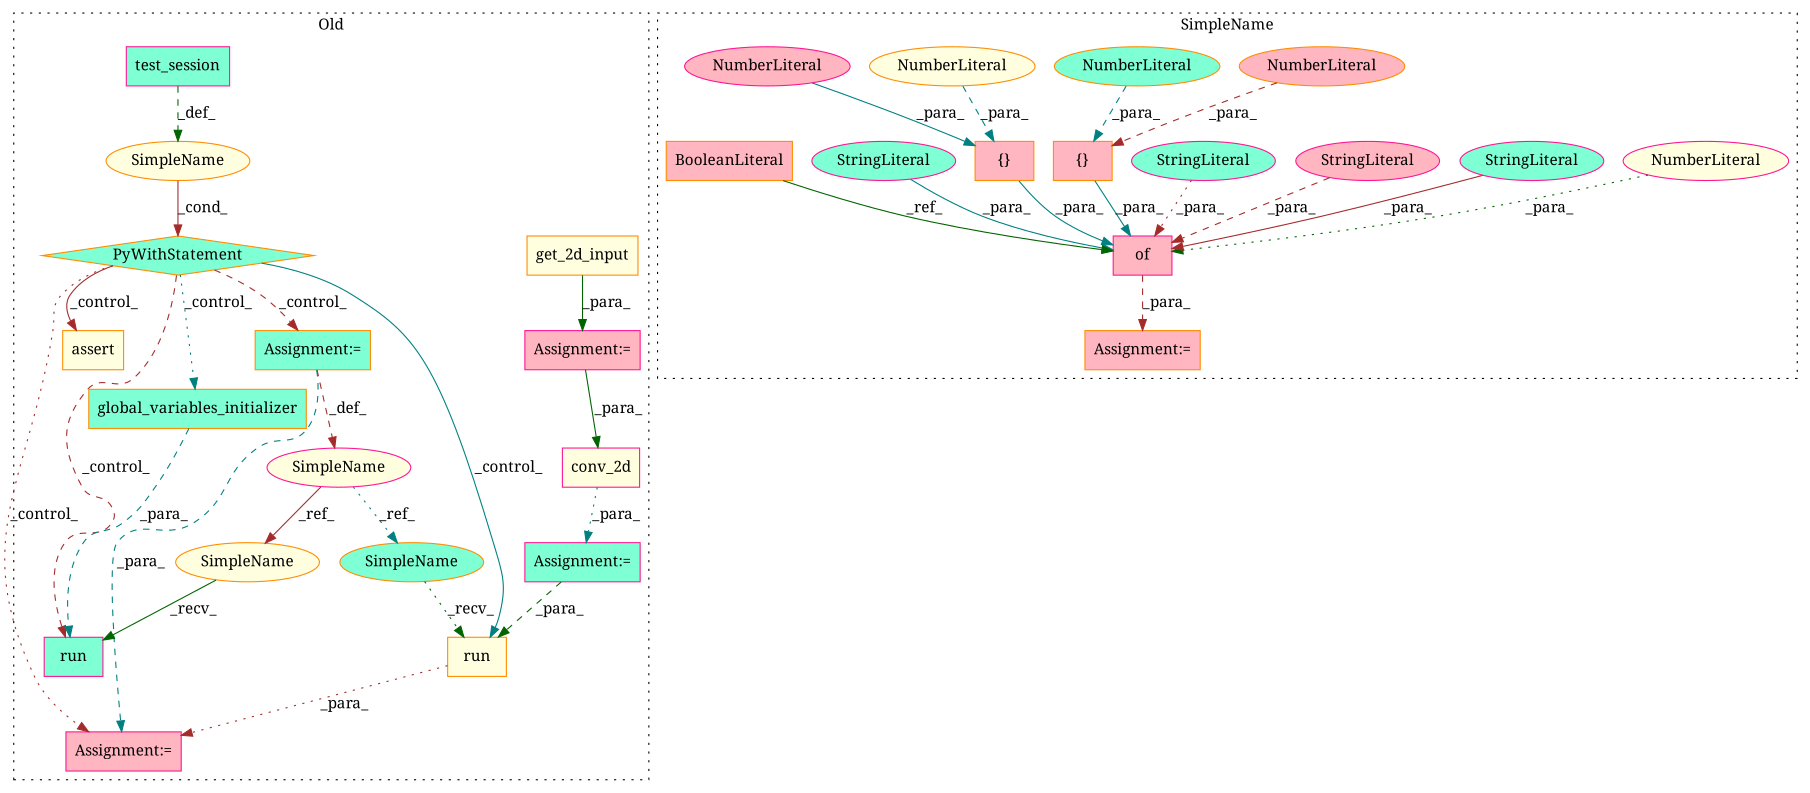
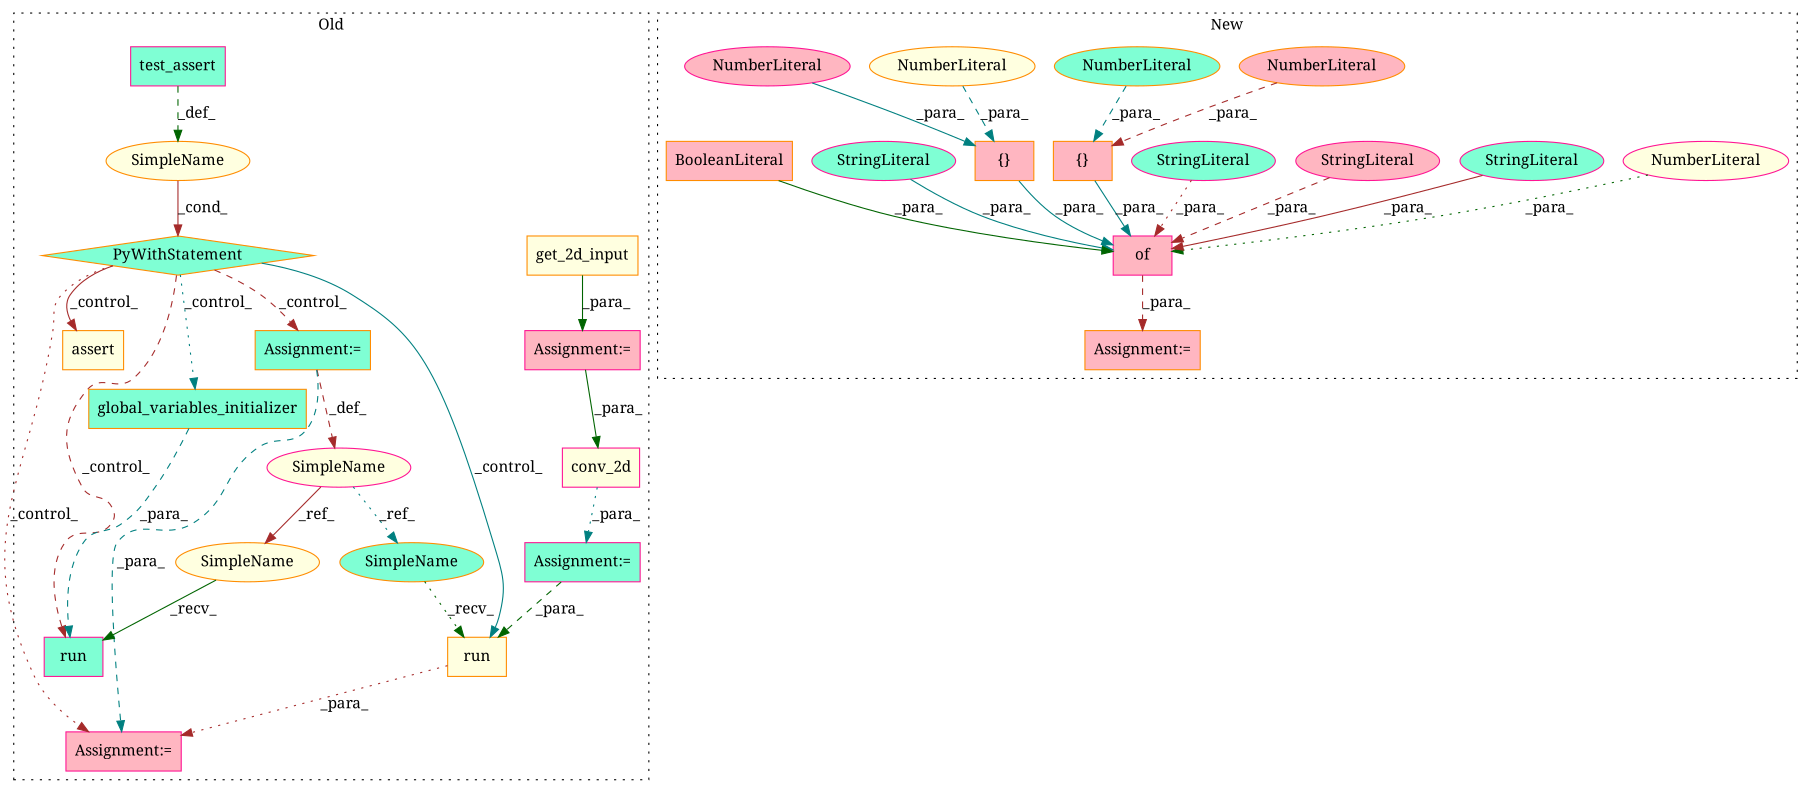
cluster "SimpleName": label "SimpleName" -> "New"
node "test_session": label "test_session" -> "test_assert"
edge "BooleanLiteral" -> "of": label "_ref_" -> "_para_"
